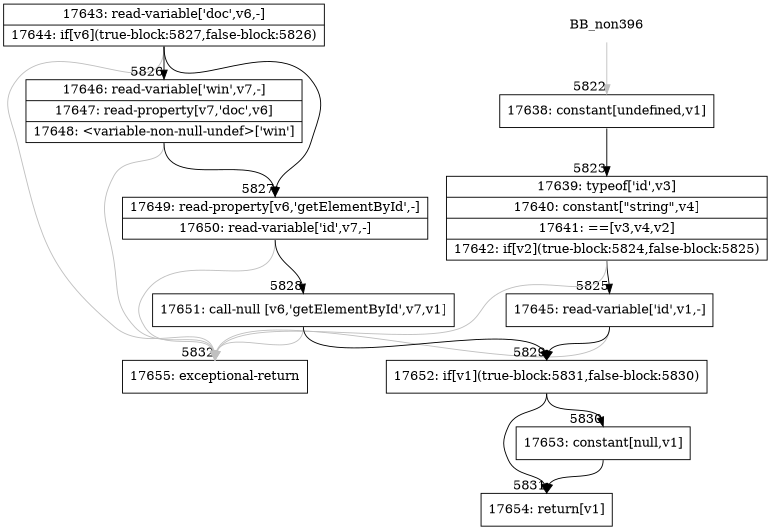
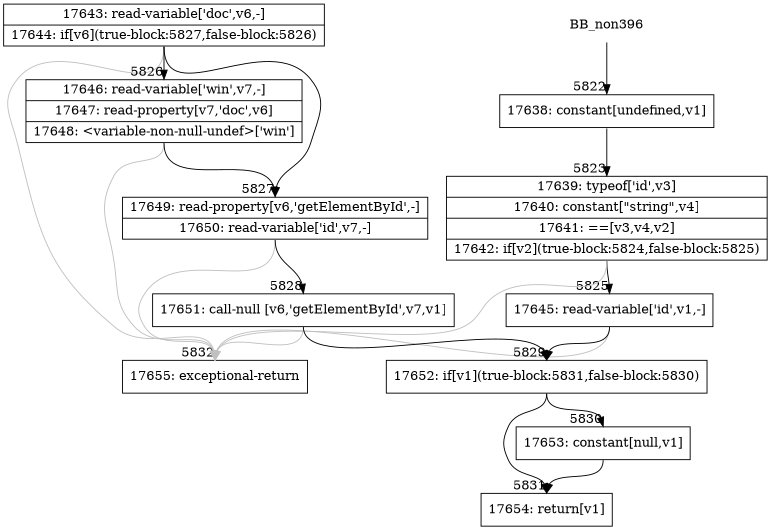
edge "BB_non396" -> "17638: constant[undefined,v1]": color gray -> black
